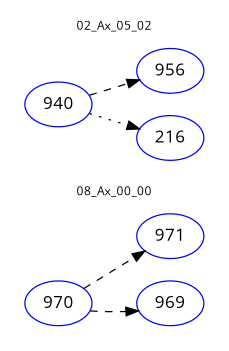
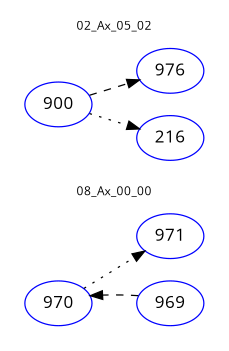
node "956": label "956" -> "976"
node "940": label "940" -> "900"
edge "970" -> "971": style dashed -> dotted
edge "970" -> "969": reversed
